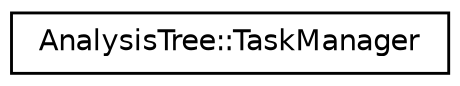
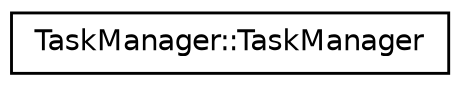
node "AnalysisTree::TaskManager": label "AnalysisTree::TaskManager" -> "TaskManager::TaskManager"
